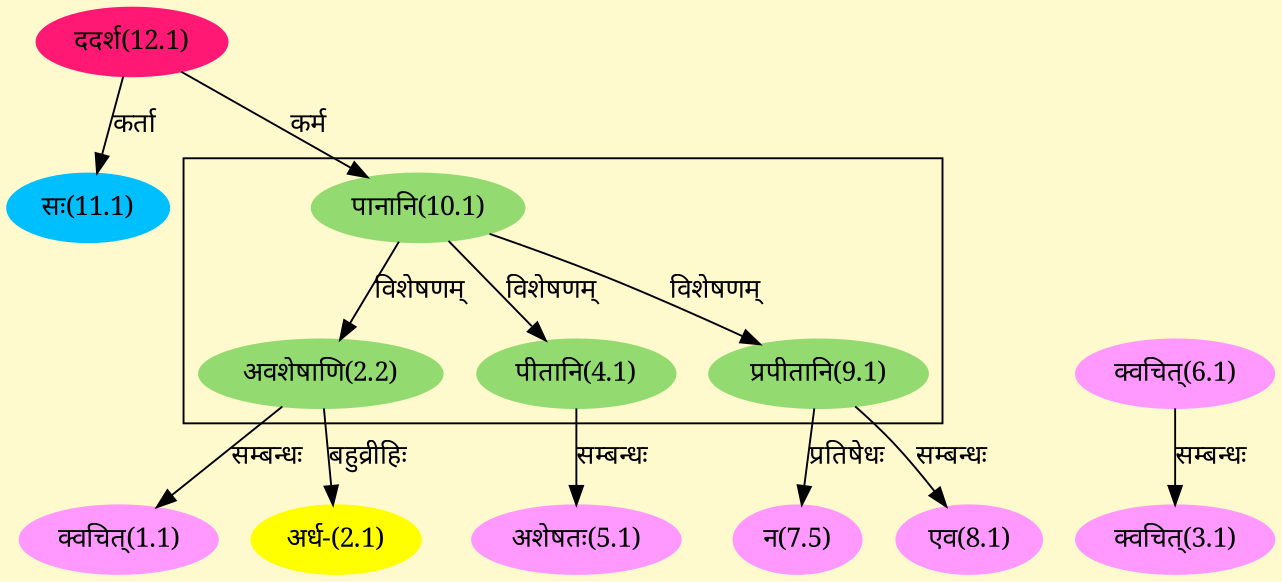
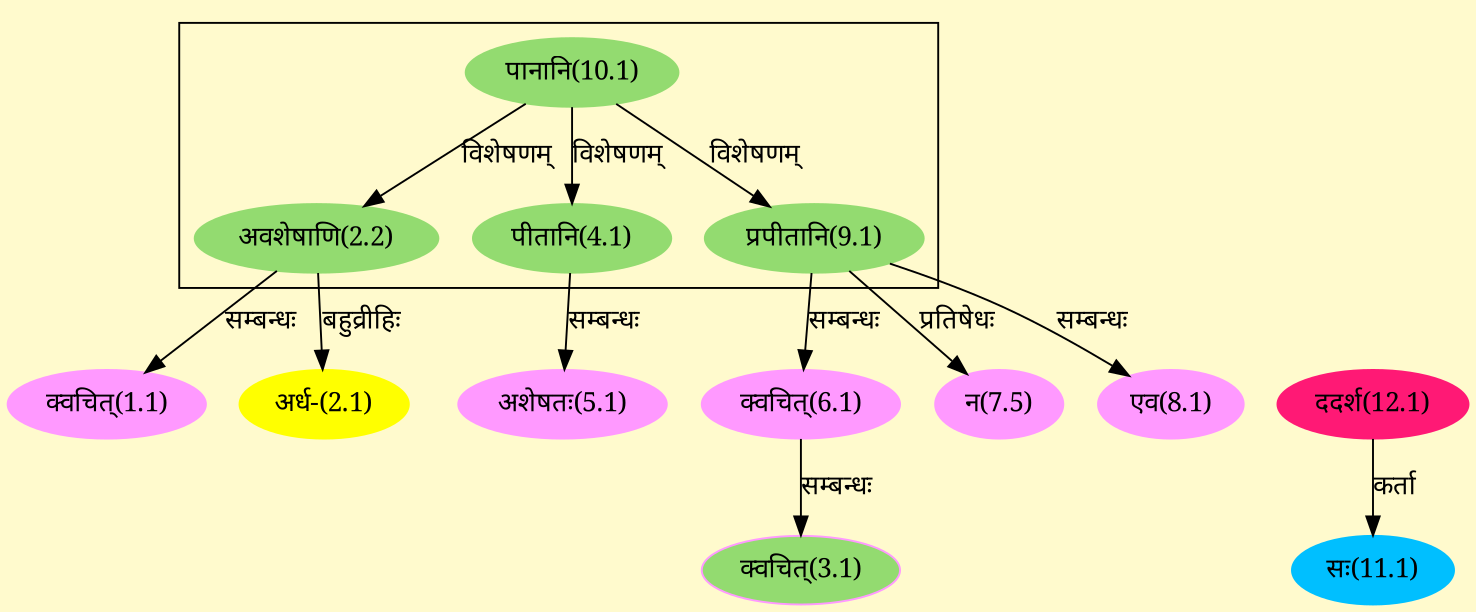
edge "ददर्श(12.1)" -> "पानानि(10.1)": removed, label "कर्म"
edge "प्रपीतानि(9.1)" -> "क्वचित्(6.1)": added, label "सम्बन्धः"
node "क्वचित्(3.1)": fillcolor #ff99ff -> #93db70
